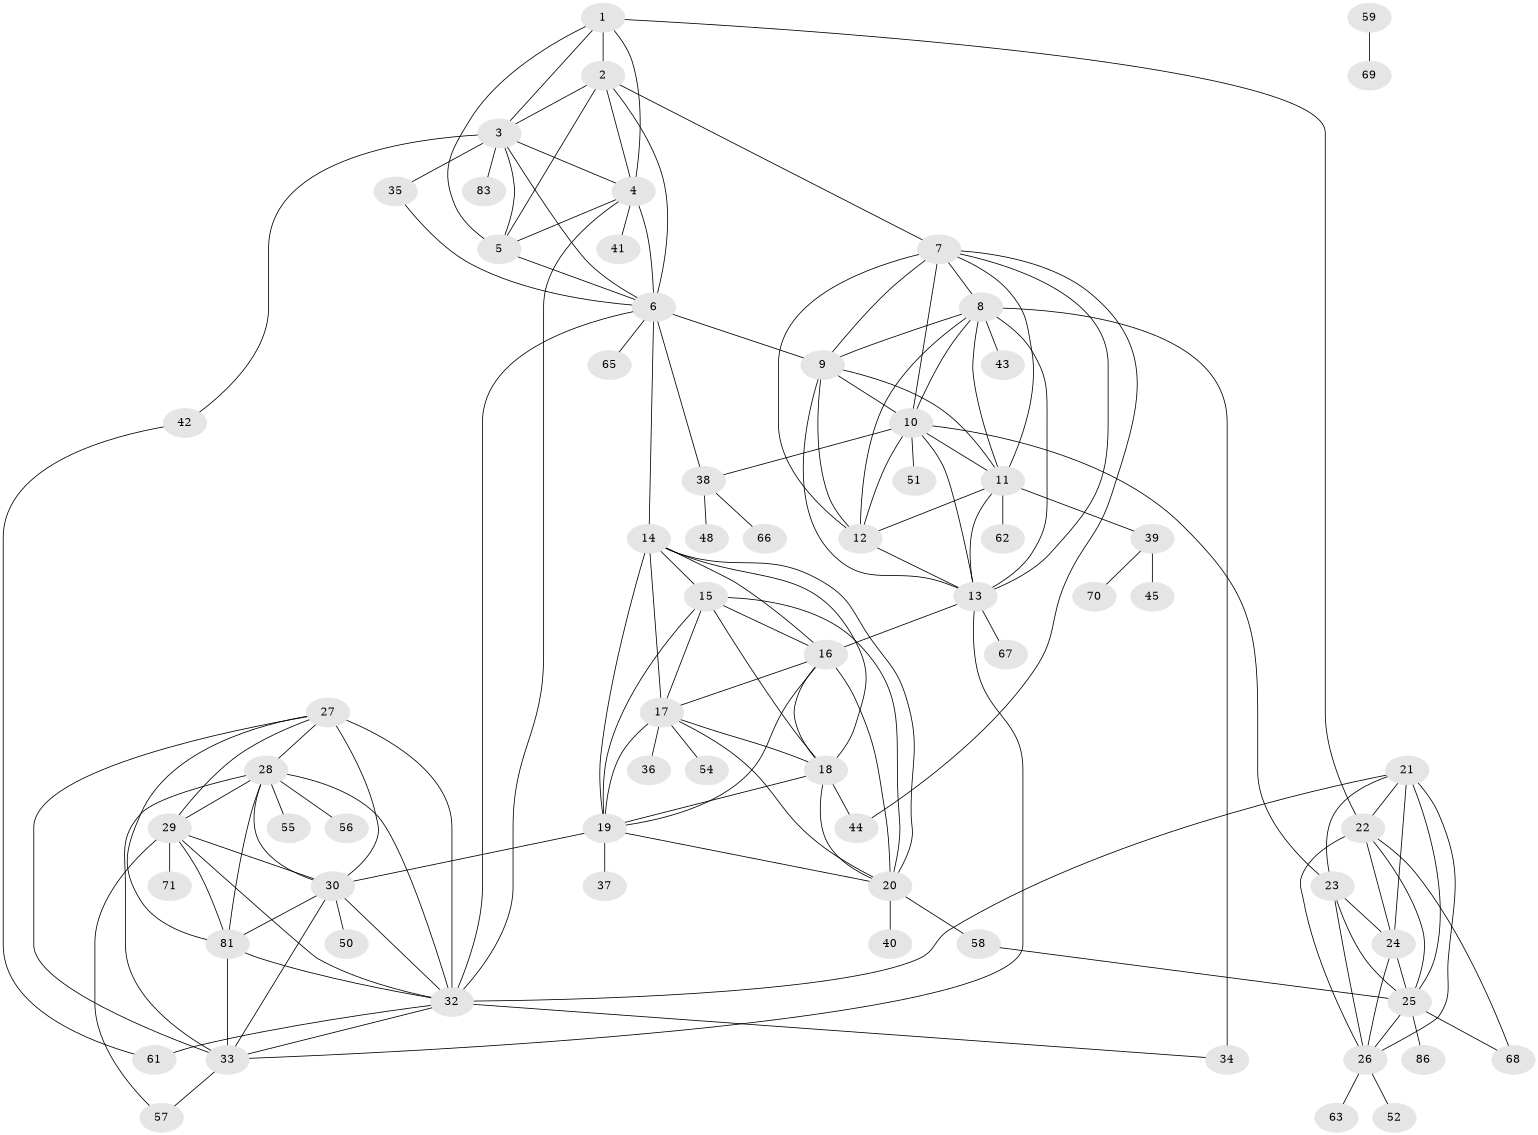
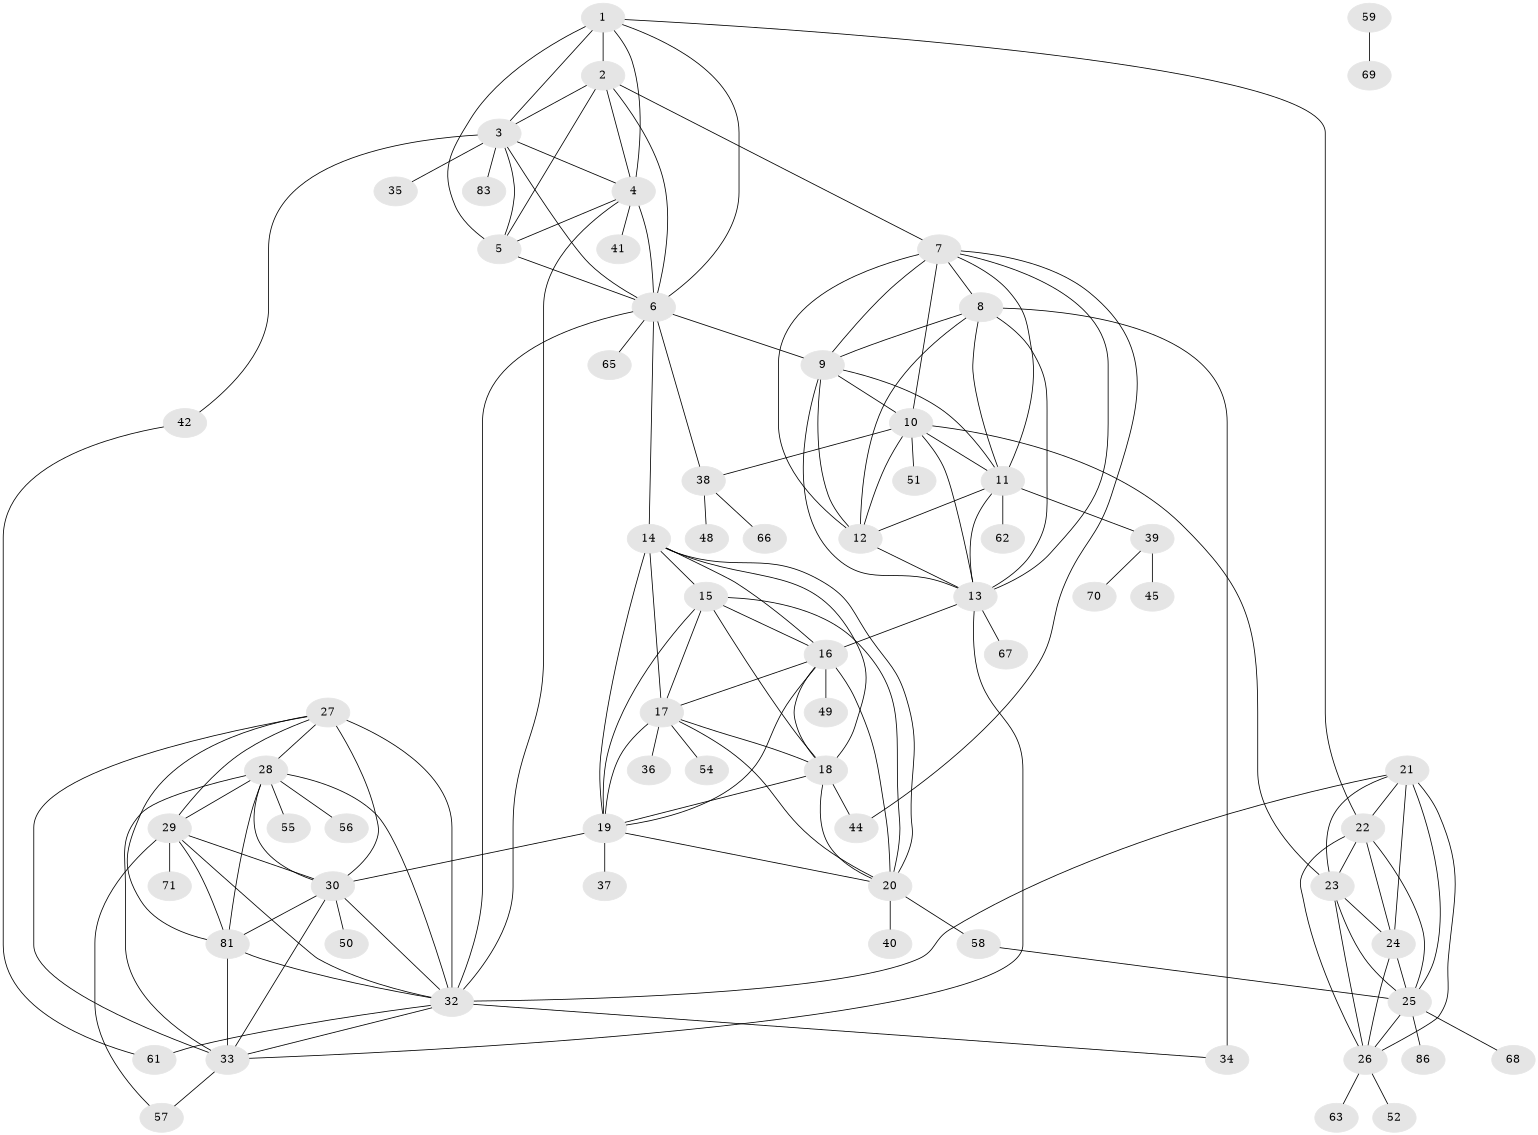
edge "35" -- "6": now "1" -- "6"
edge "8" -- "10": removed
node "43": removed
node "49": added
edge "22" -- "68": now "22" -- "23"
